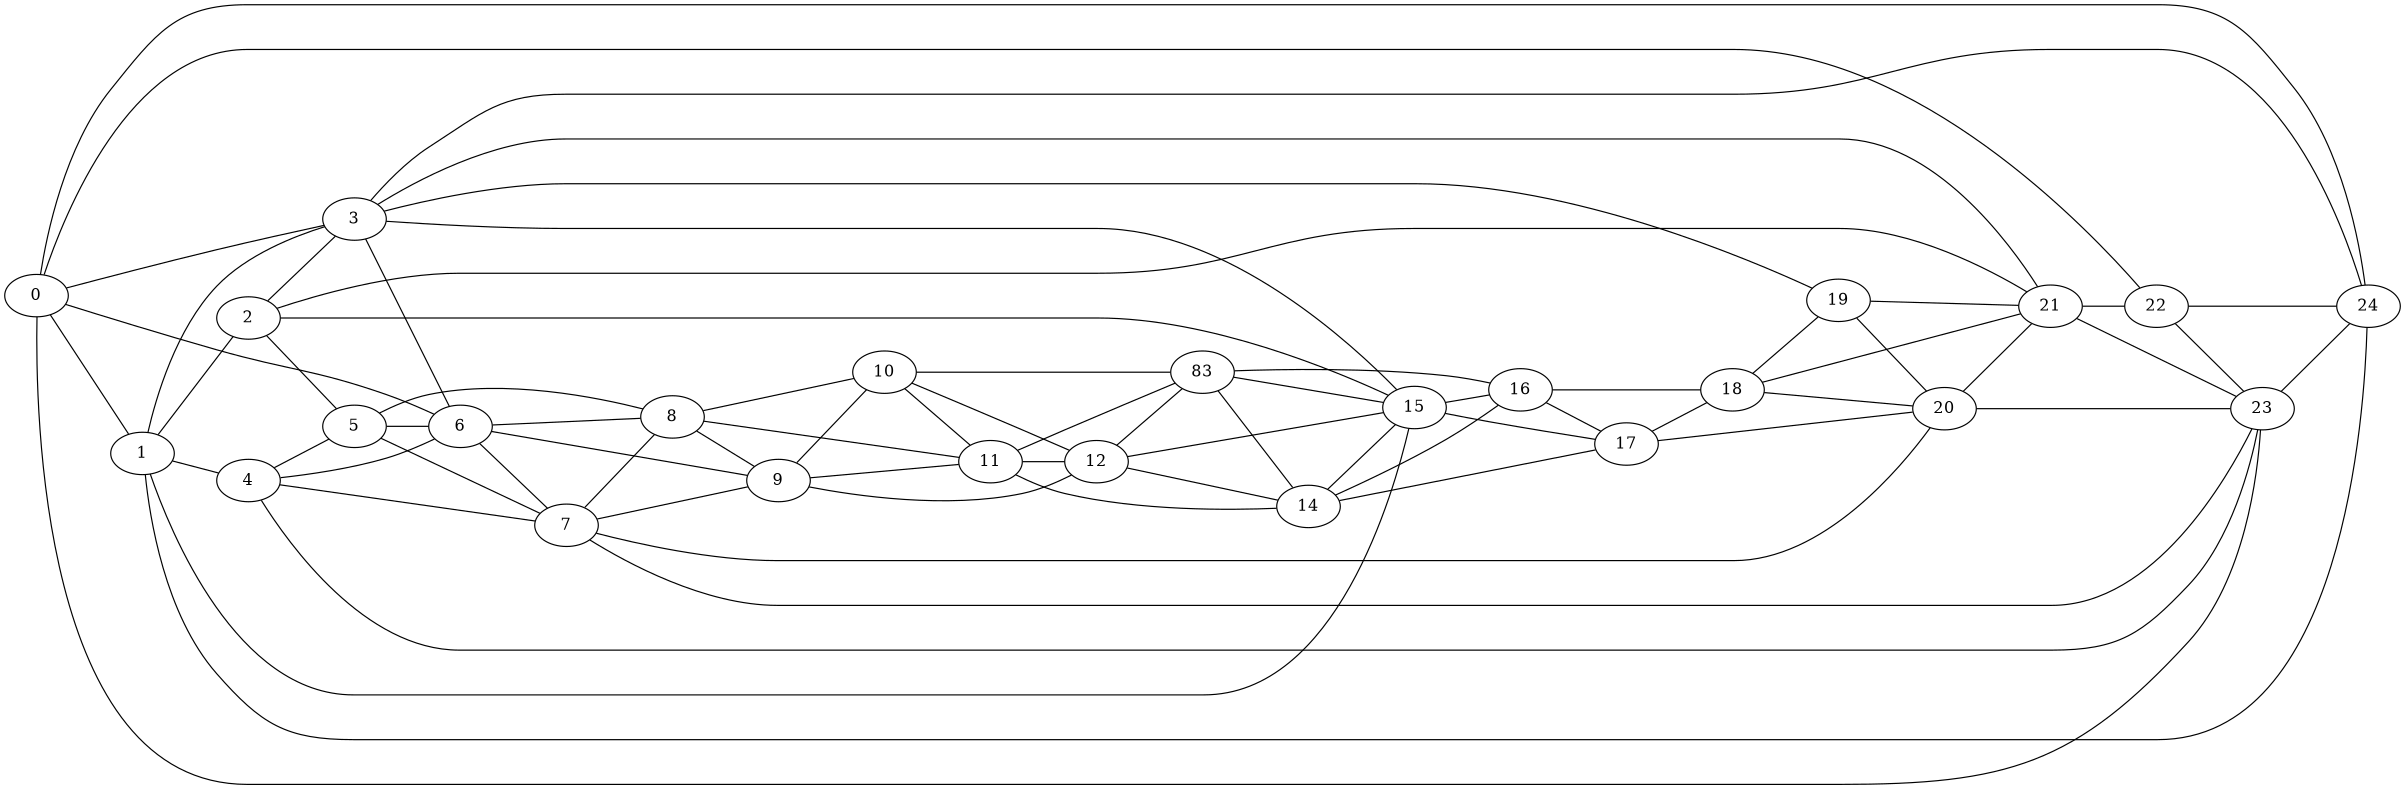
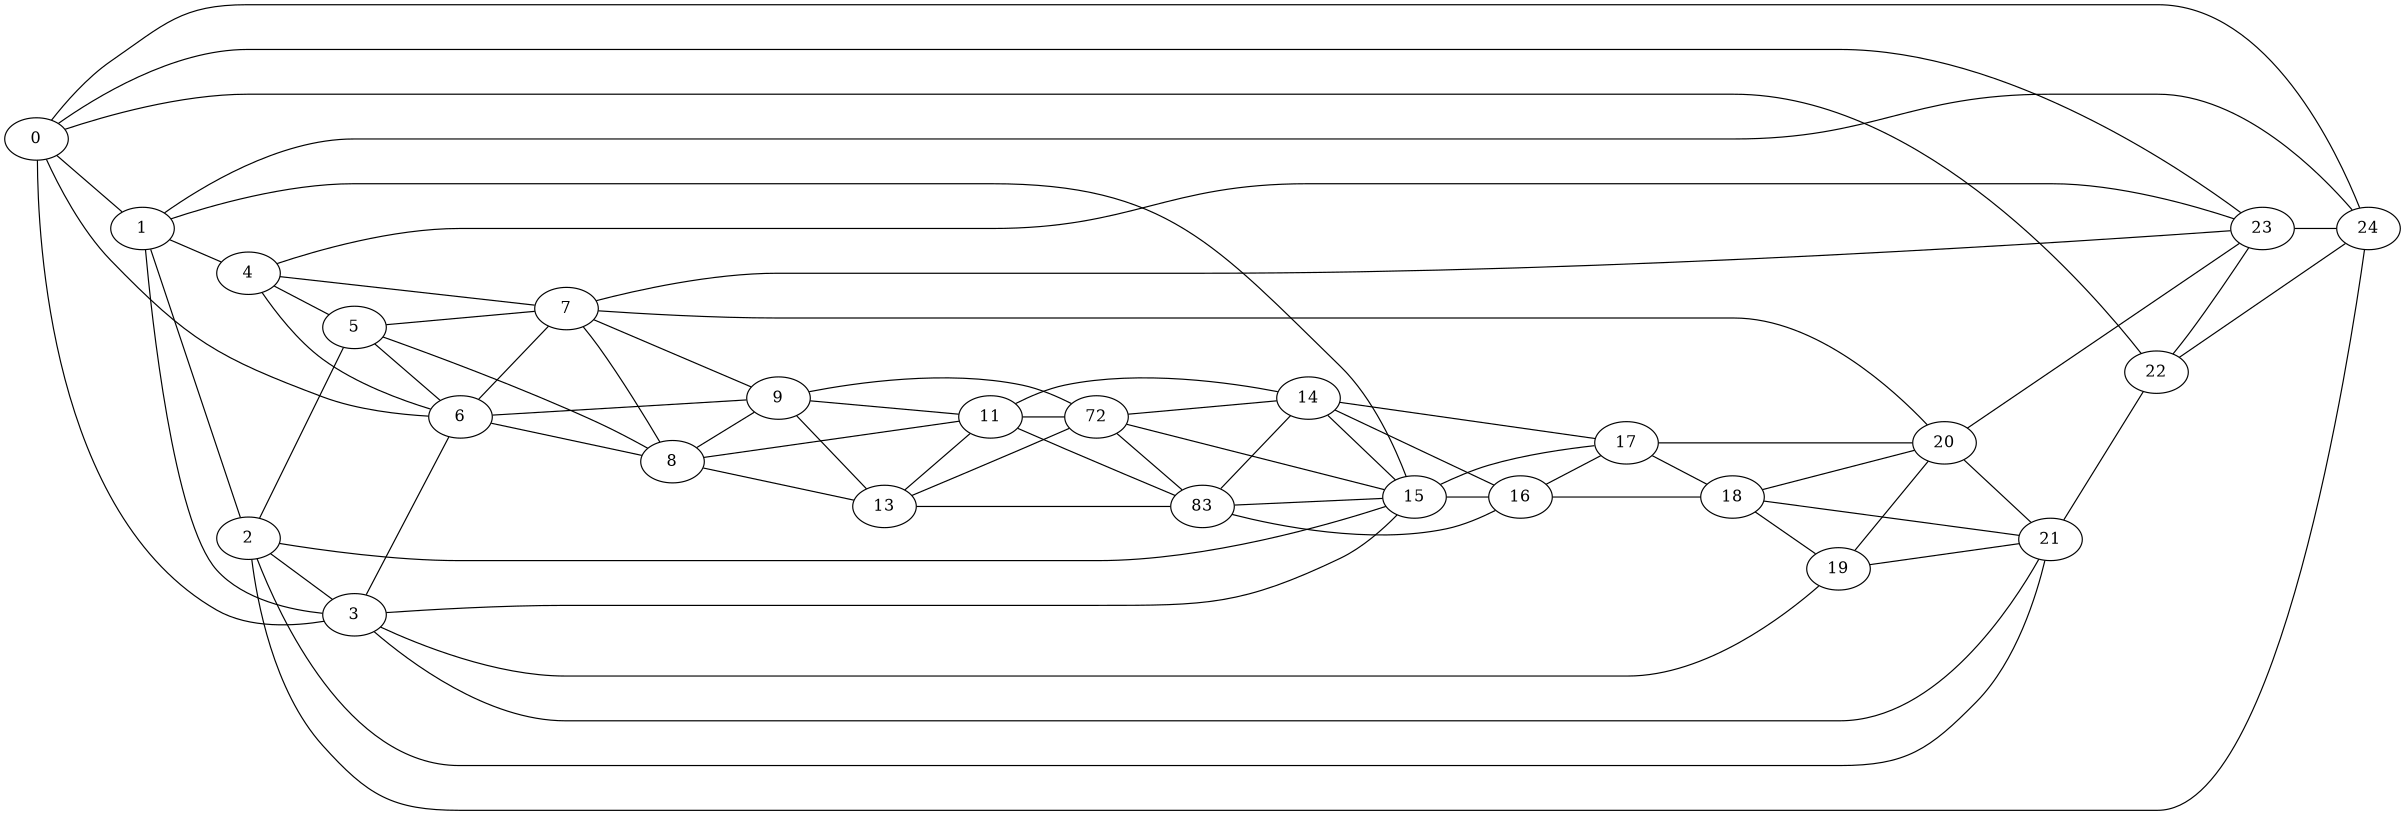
edge "3" -- "24": now "2" -- "24"
edge "21" -- "23": removed
node "10": label "10" -> "13"
node "12": label "12" -> "72"
